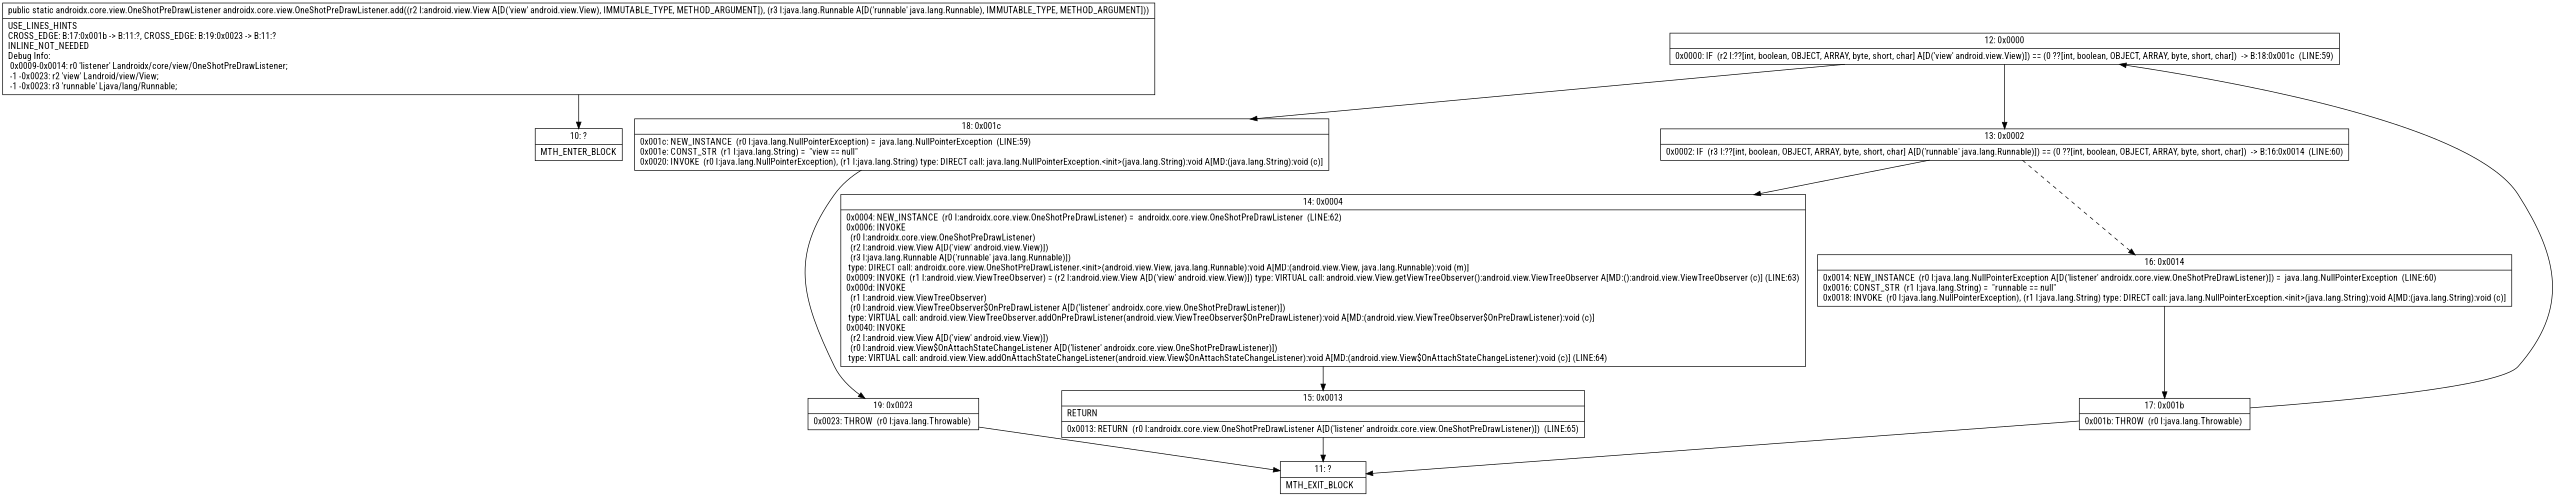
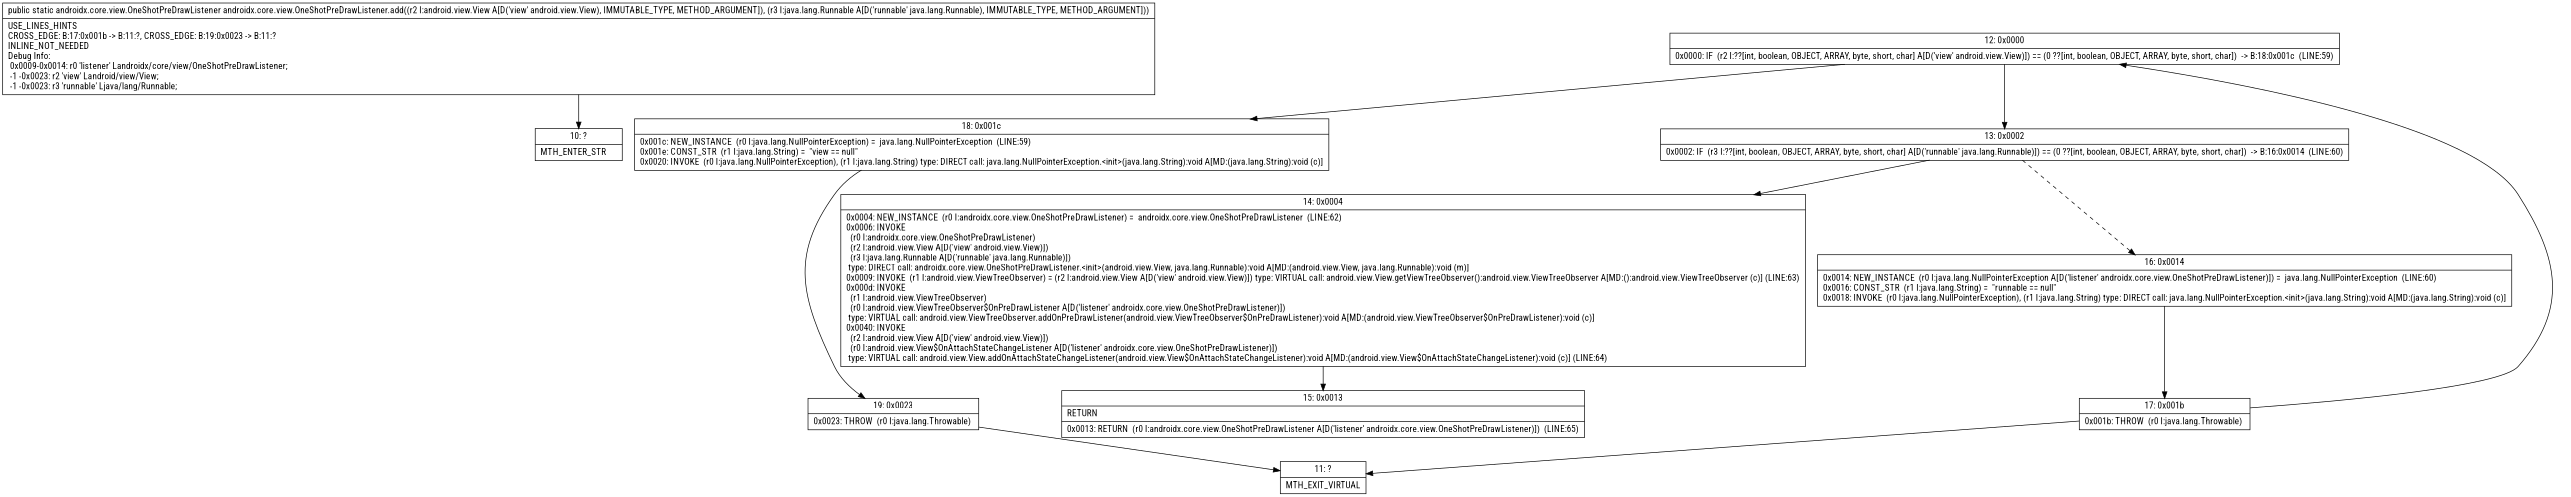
node "10: ?": text "MTH_ENTER_BLOCK" -> "MTH_ENTER_STR"
edge "15: 0x0013" -> "11: ?": removed
node "11: ?": text "MTH_EXIT_BLOCK" -> "MTH_EXIT_VIRTUAL"
